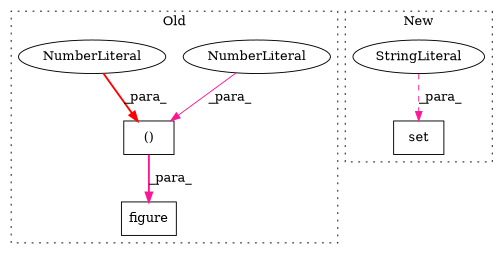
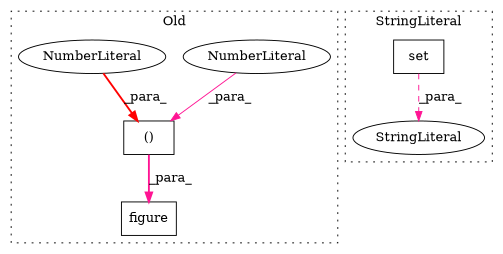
cluster "New": label "New" -> "StringLiteral"
edge "StringLiteral" -> "set": reversed
